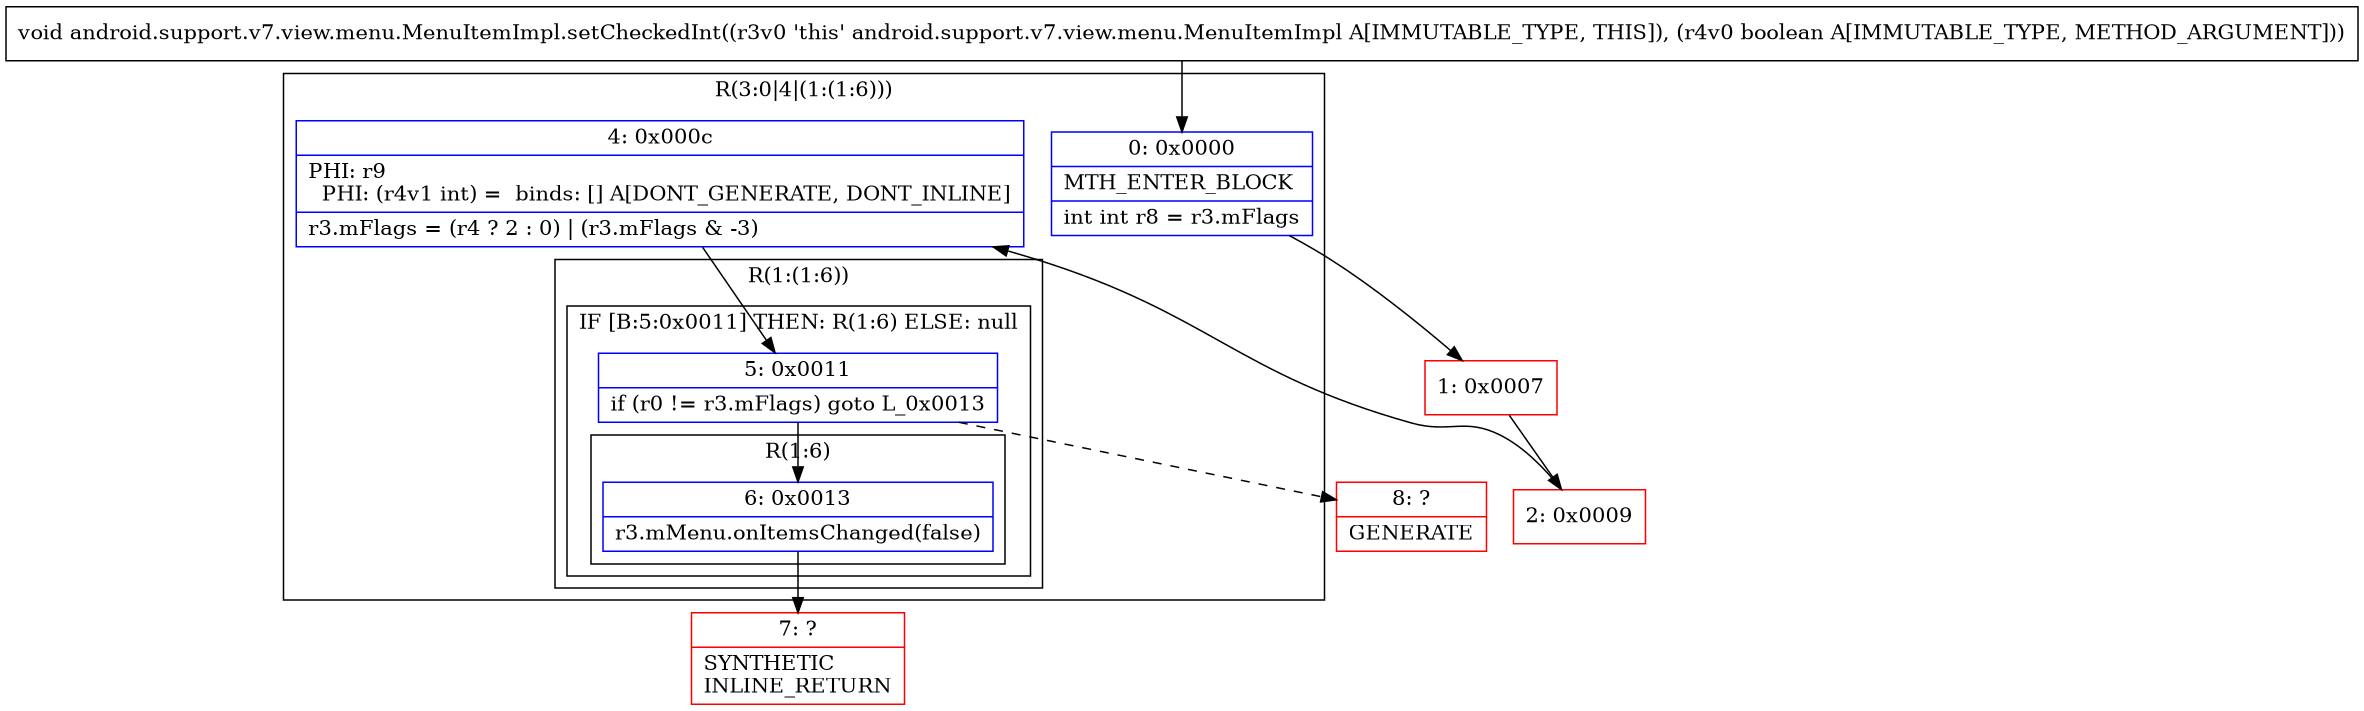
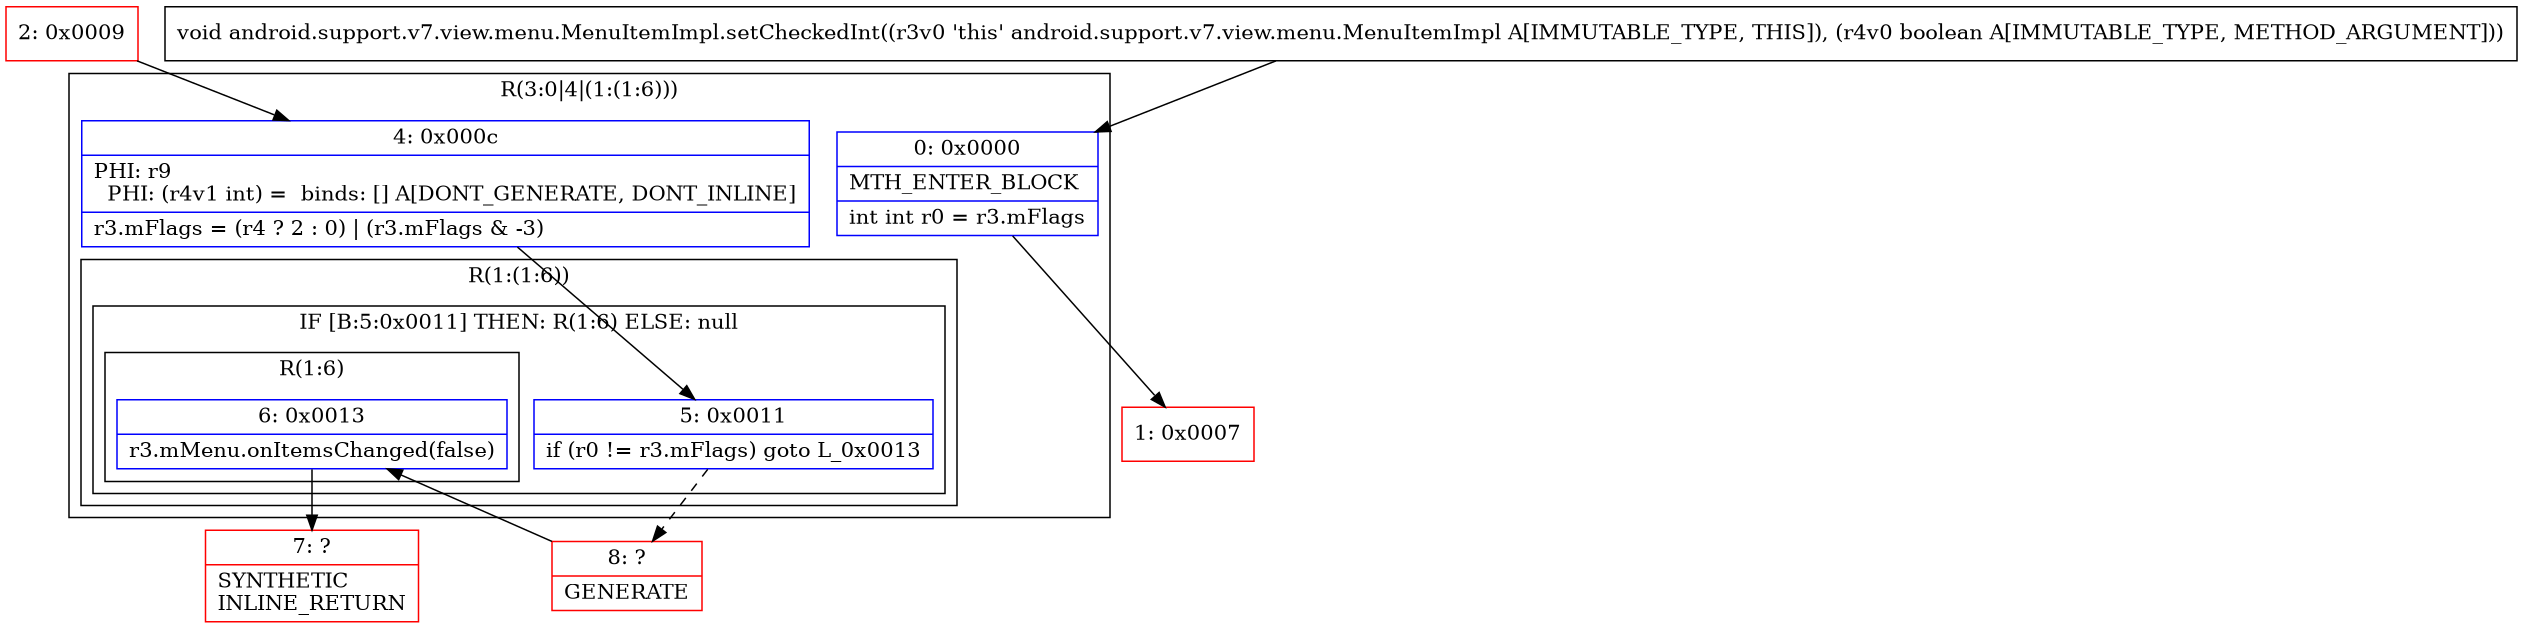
node "0: 0x0000": text "int int r8 = r3.mFlags" -> "int int r0 = r3.mFlags"
edge "1: 0x0007" -> "2: 0x0009": removed
edge "5: 0x0011" -> "6: 0x0013": now "8: ?" -> "6: 0x0013"
